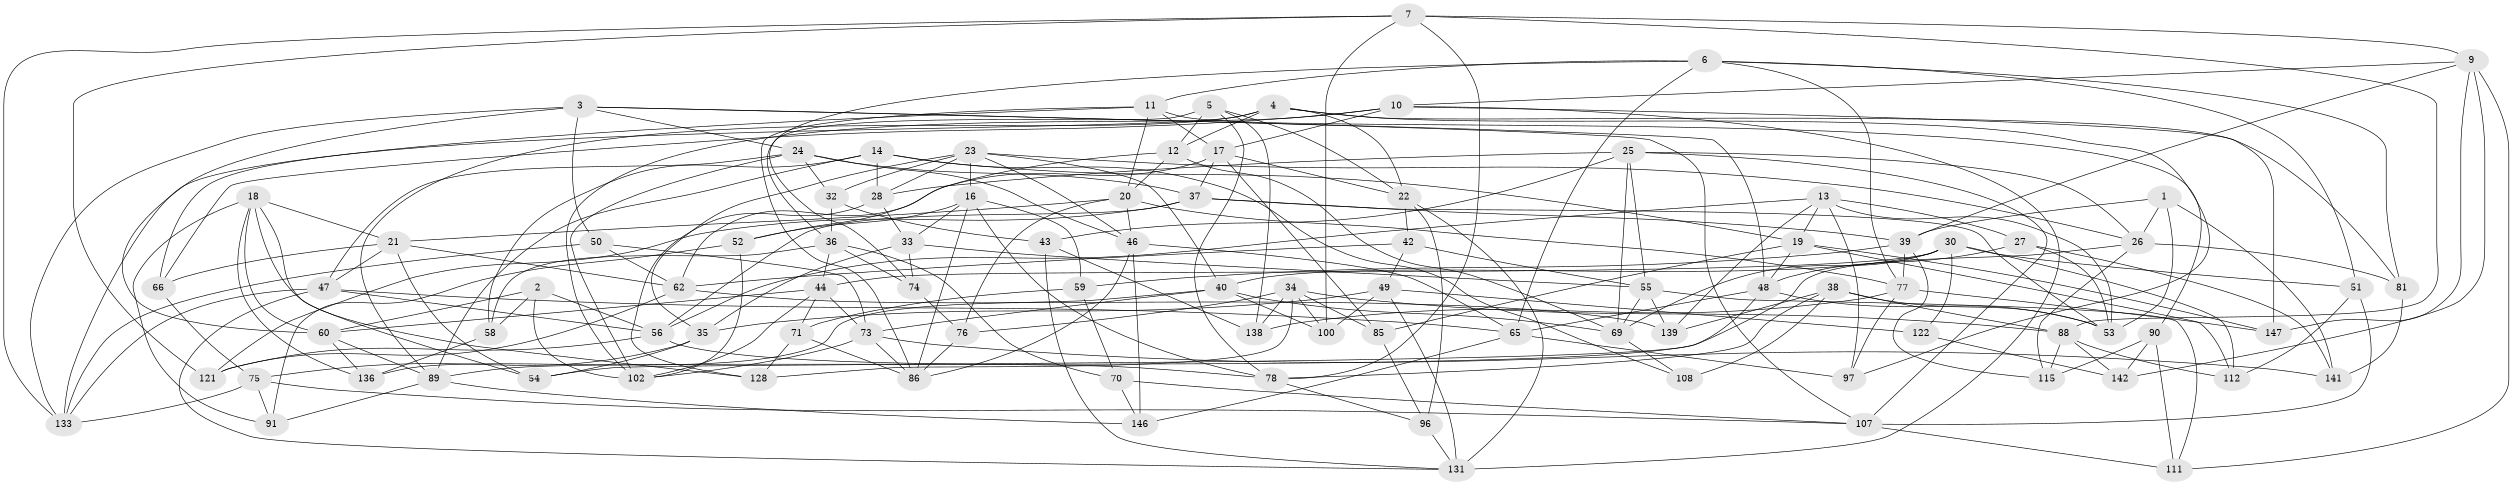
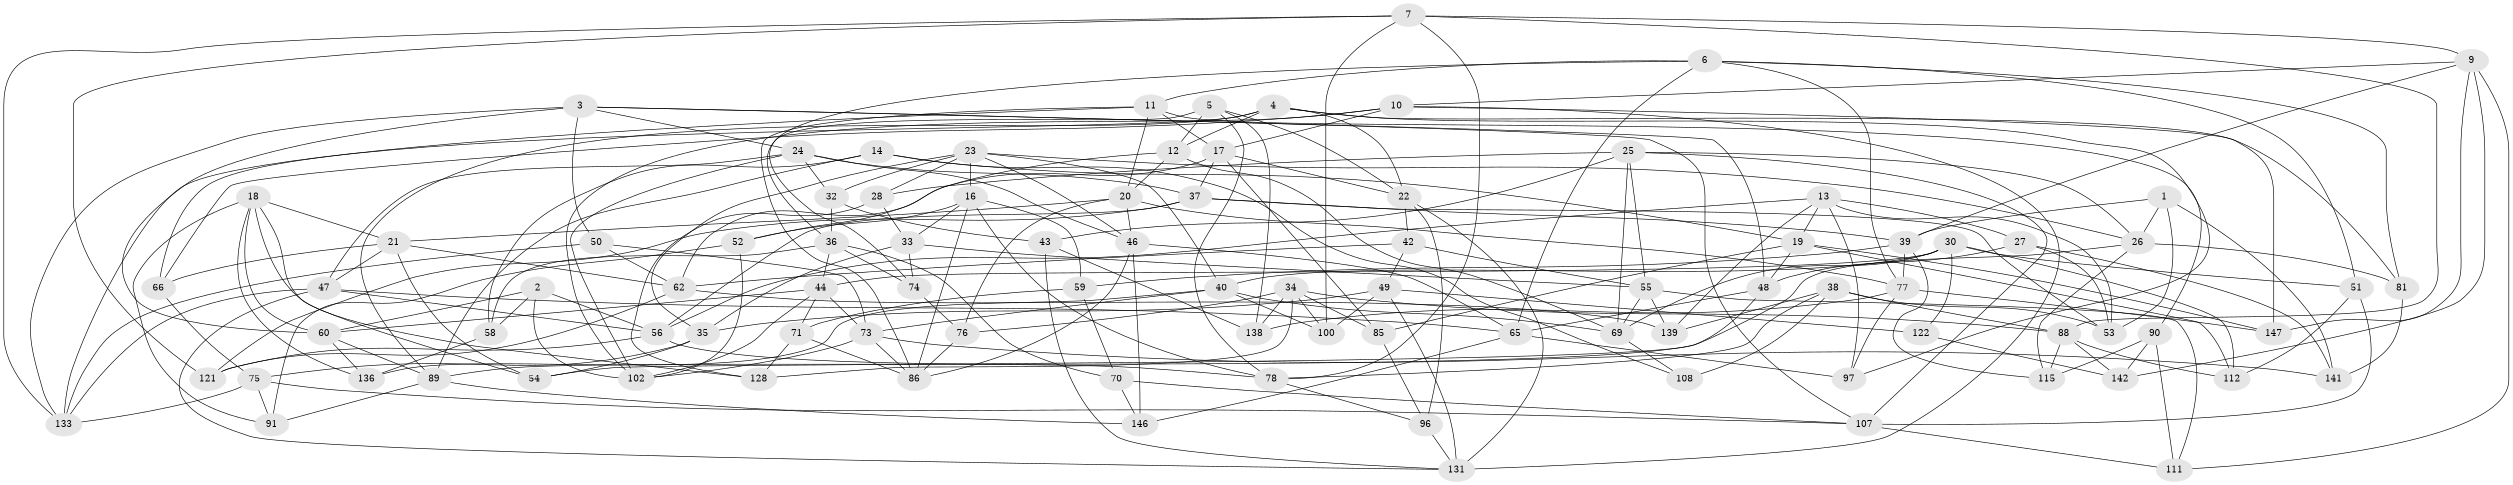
edge "14" -- "28": removed
edge "48" -- "53": removed
